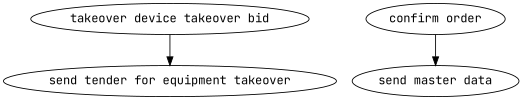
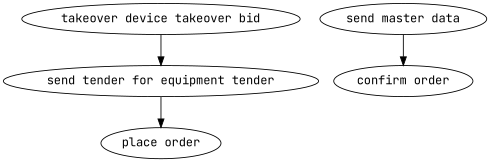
edge "confirm order" -> "send master data": reversed
node "send tender for equipment takeover": label "send tender for equipment takeover" -> "send tender for equipment tender"
node "place order": added
